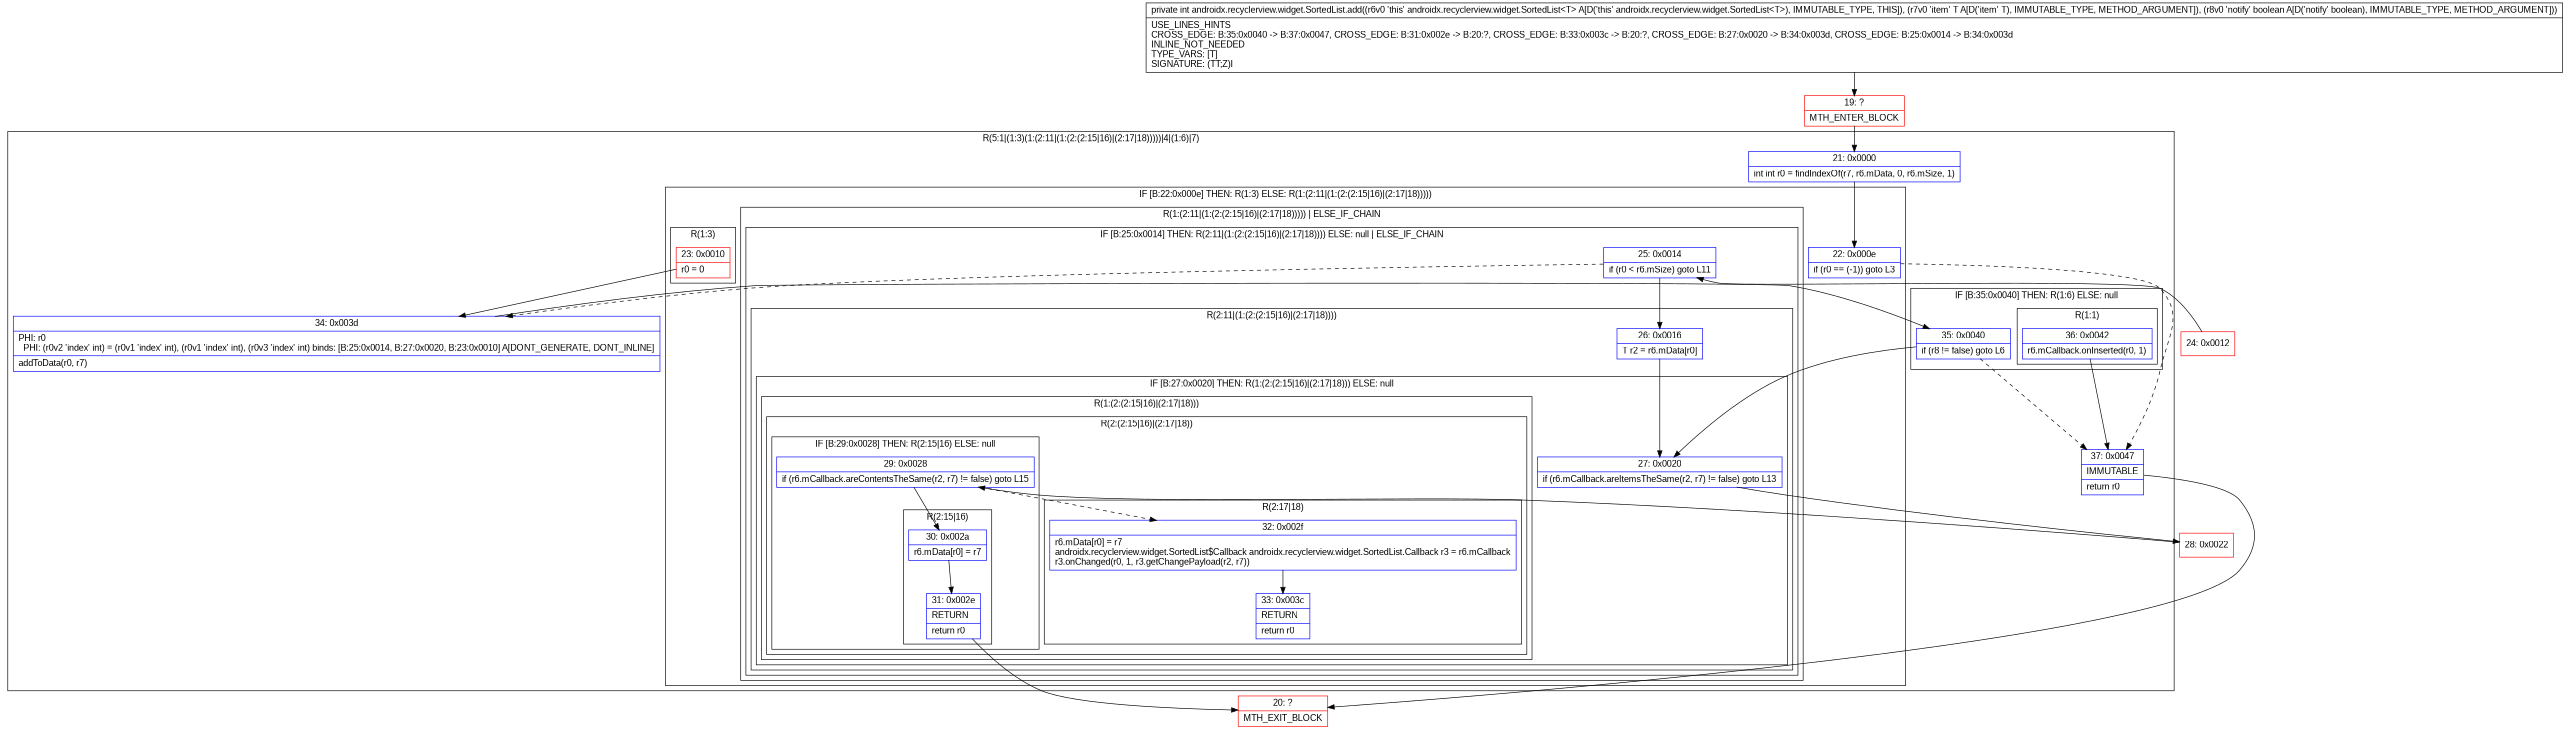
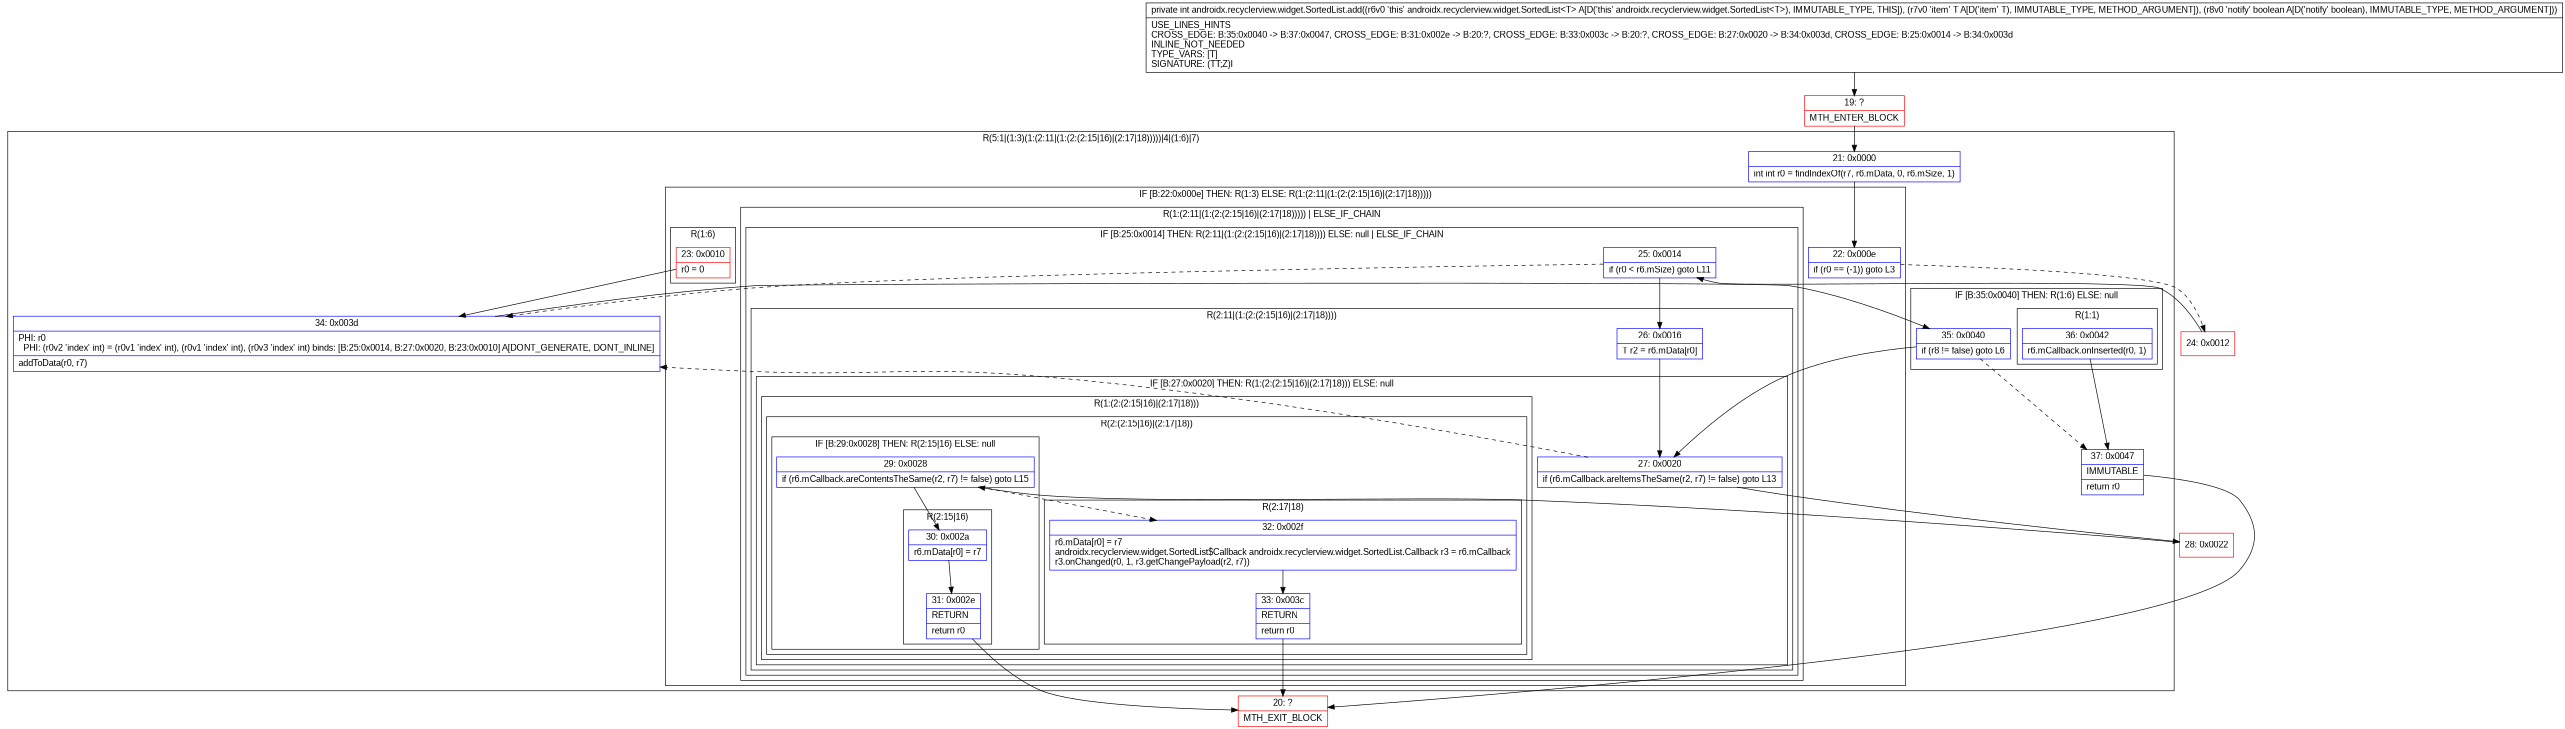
cluster "R(1:3)": label "R(1:3)" -> "R(1:6)"
edge "22: 0x000e" -> "37: 0x0047": now "22: 0x000e" -> "24: 0x0012"
edge "27: 0x0020" -> "34: 0x003d": added
edge "33: 0x003c" -> "20: ?": added
